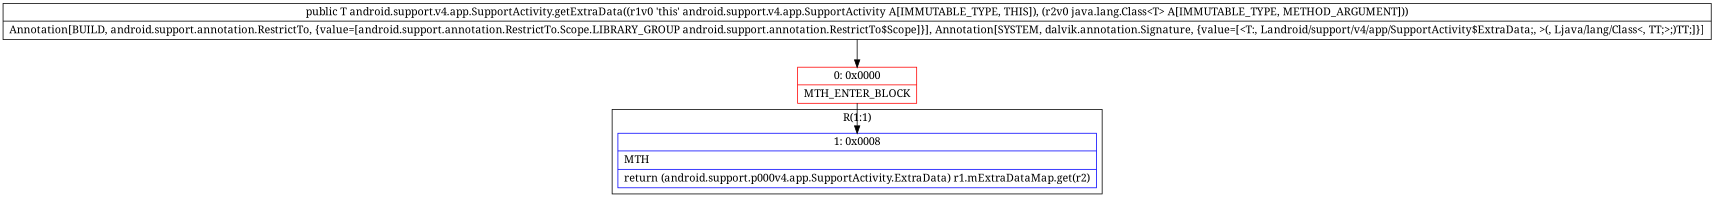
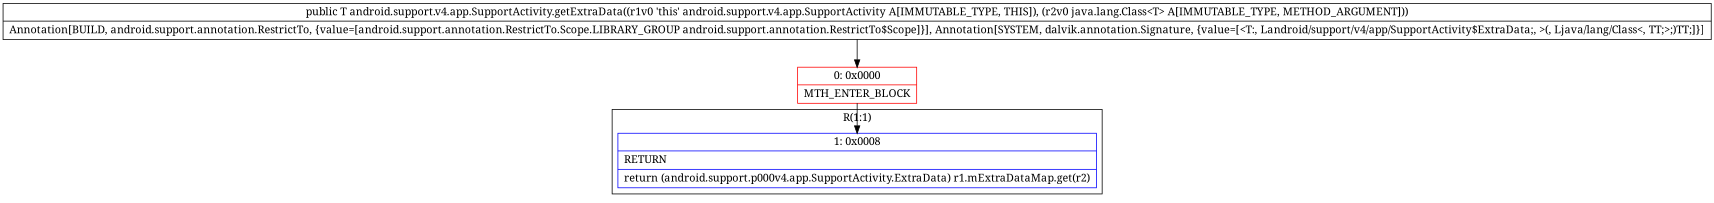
node "1: 0x0008": text "MTH" -> "RETURN"
